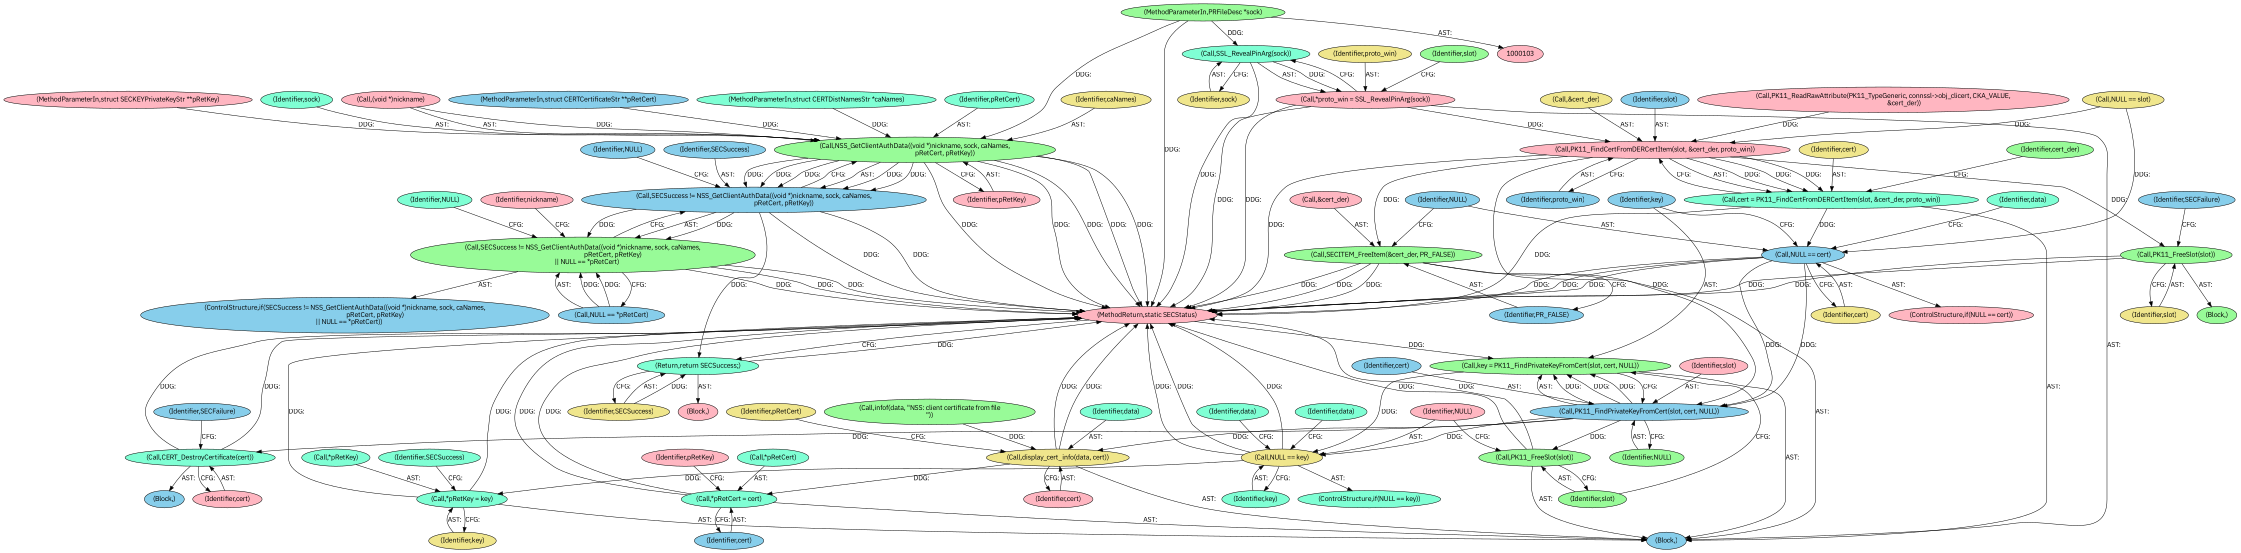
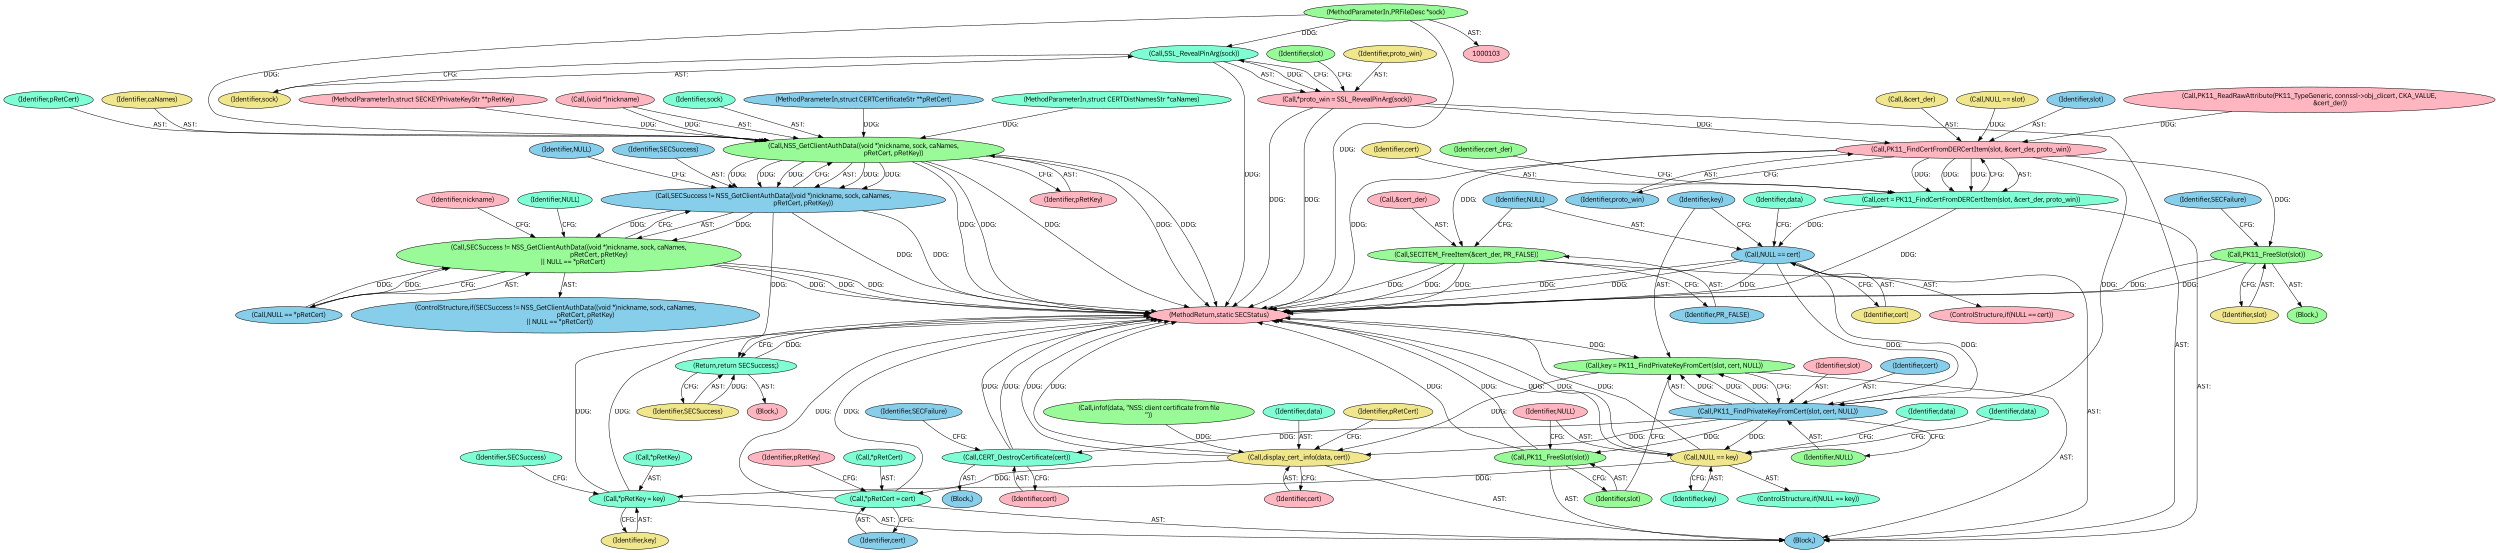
edge "(Call,NULL == slot)" -> "(Call,NULL == cert)": removed, label "DDG:"
edge "(Call,key = PK11_FindPrivateKeyFromCert(slot, cert, NULL))" -> "(Call,NULL == key)": now "(Call,key = PK11_FindPrivateKeyFromCert(slot, cert, NULL))" -> "(Call,display_cert_info(data, cert))"
